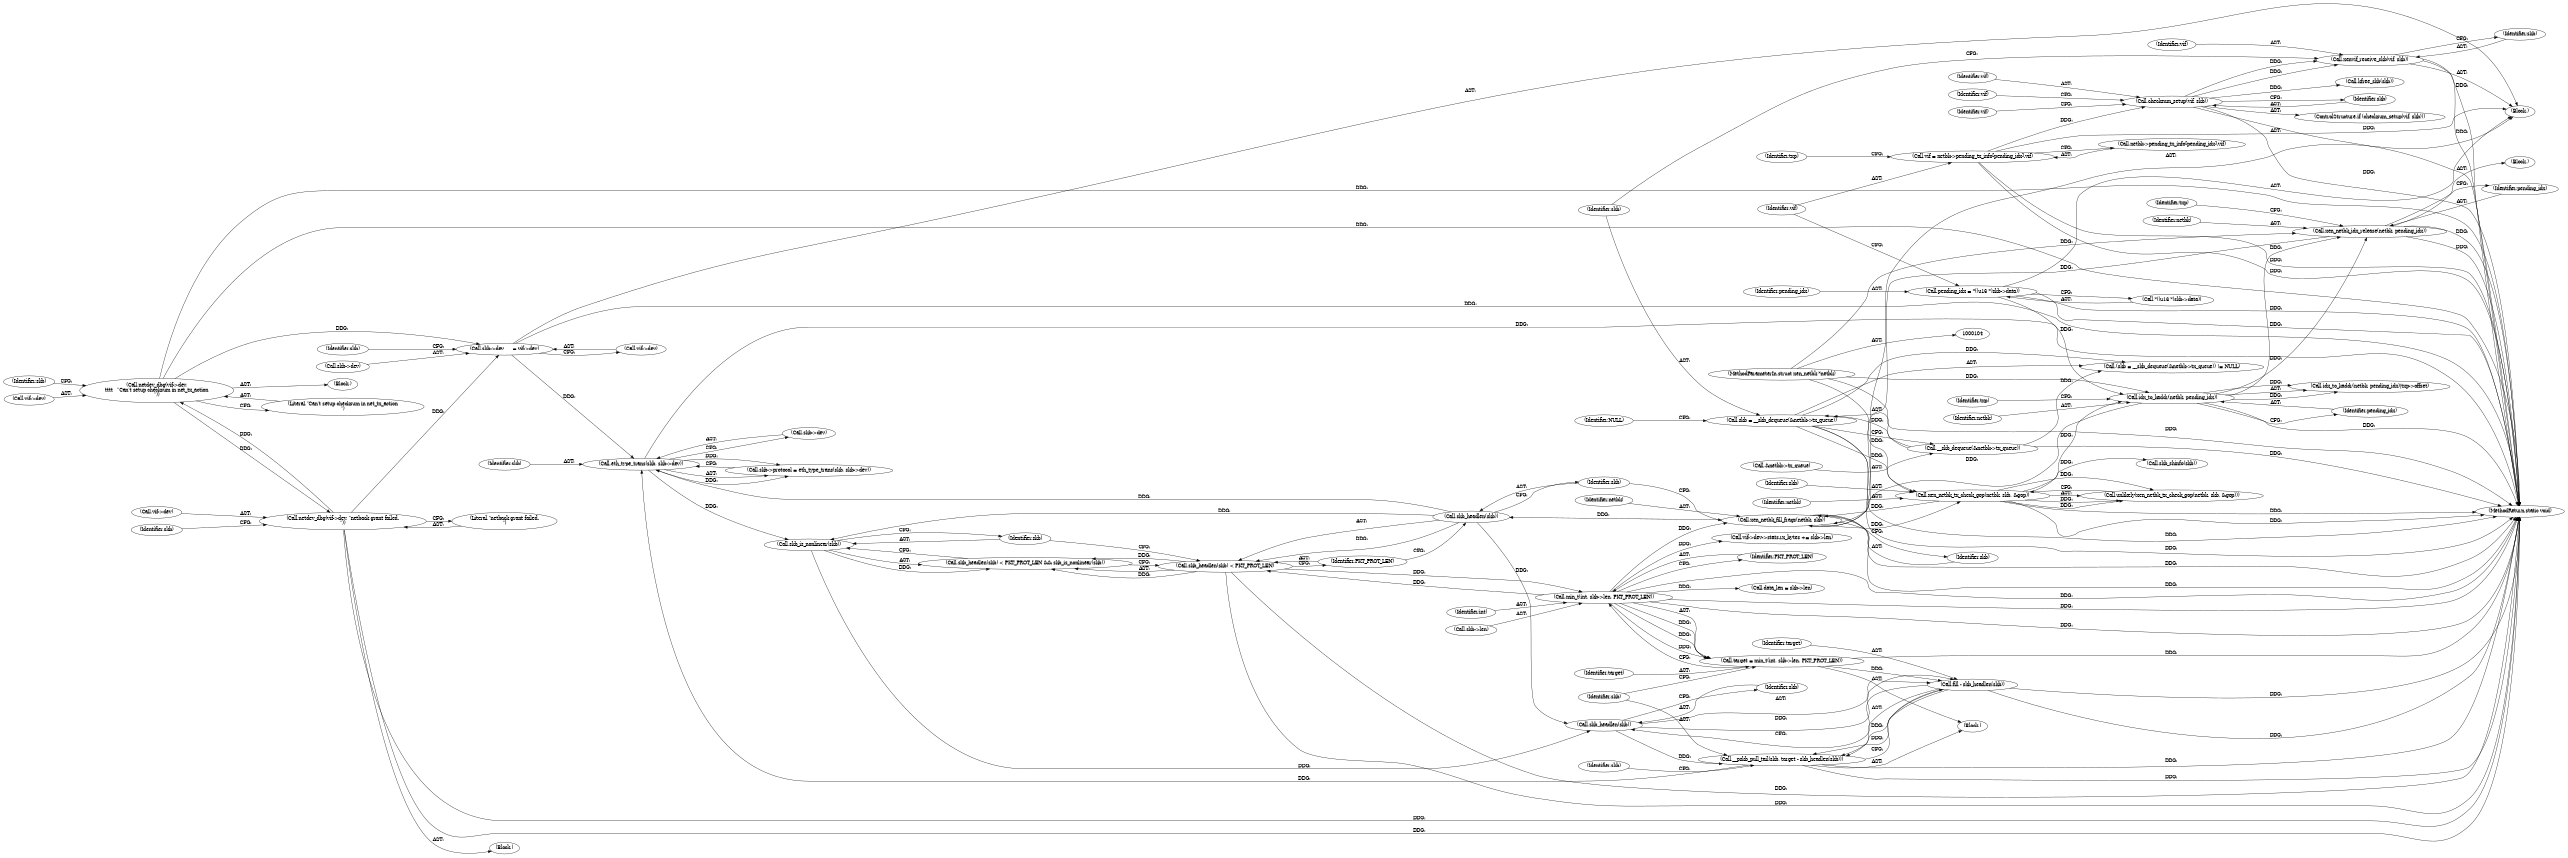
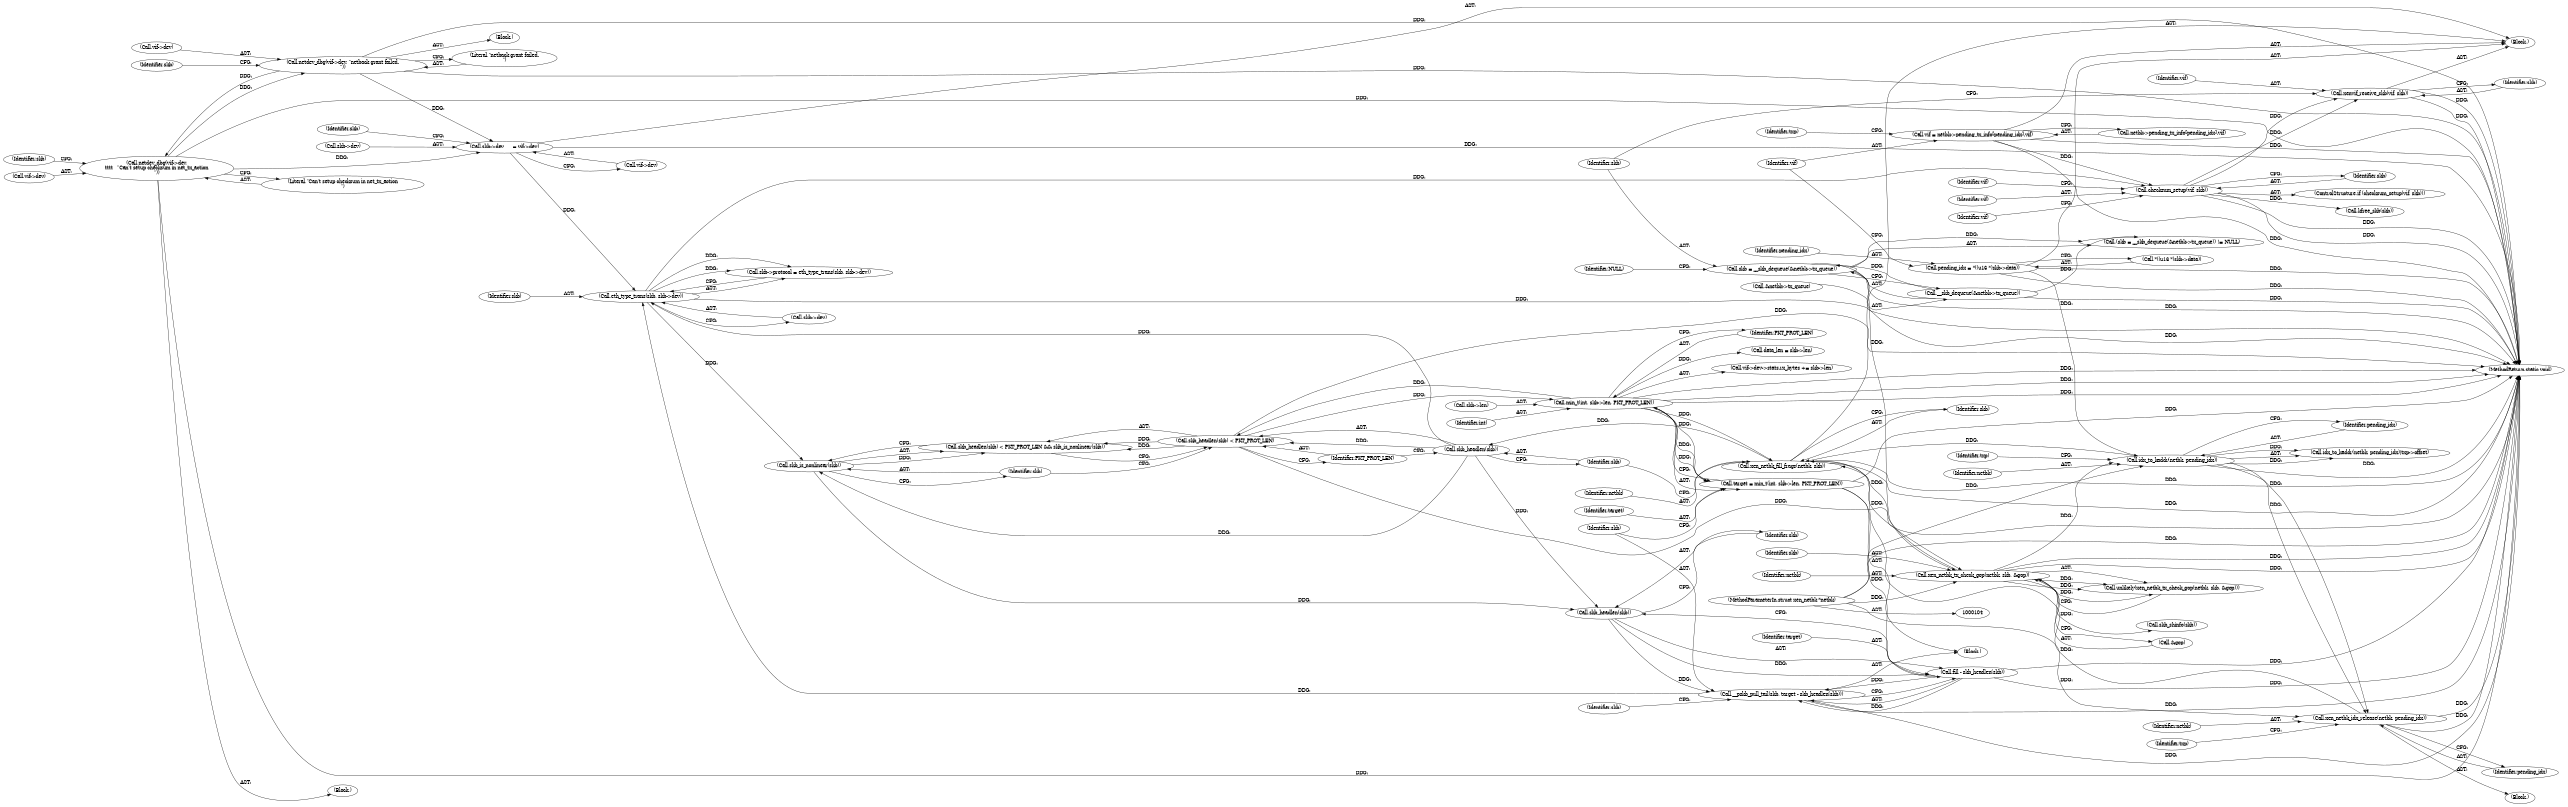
edge "(Call,eth_type_trans(skb, skb->dev))" -> "(Call,checksum_setup(vif, skb))": added, label "DDG:"
edge "(Call,min_t(int, skb->len, PKT_PROT_LEN))" -> "(Call,vif->dev->stats.rx_bytes += skb->len)": label "DDG: " -> "AST: "
node "(Call,&gop)": added
